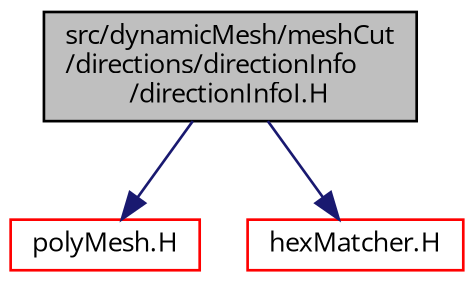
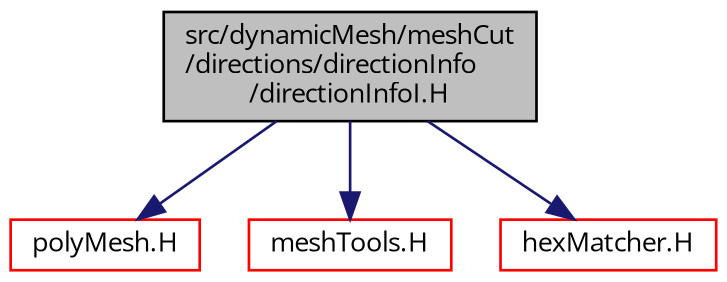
node "meshTools.H": added
